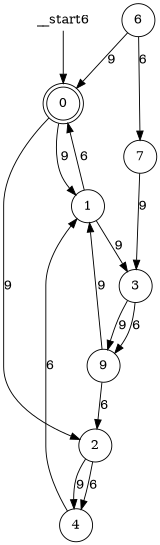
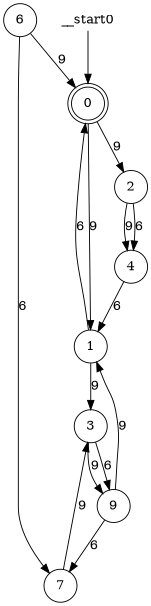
node "__start6": label "__start6" -> "__start0"
edge "9" -> "2": now "9" -> "7"
